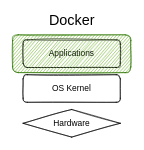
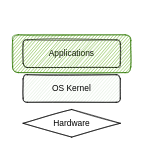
node "Docker": removed
node "OS Kernel": fillcolor #ffffff -> #d5e8d4
